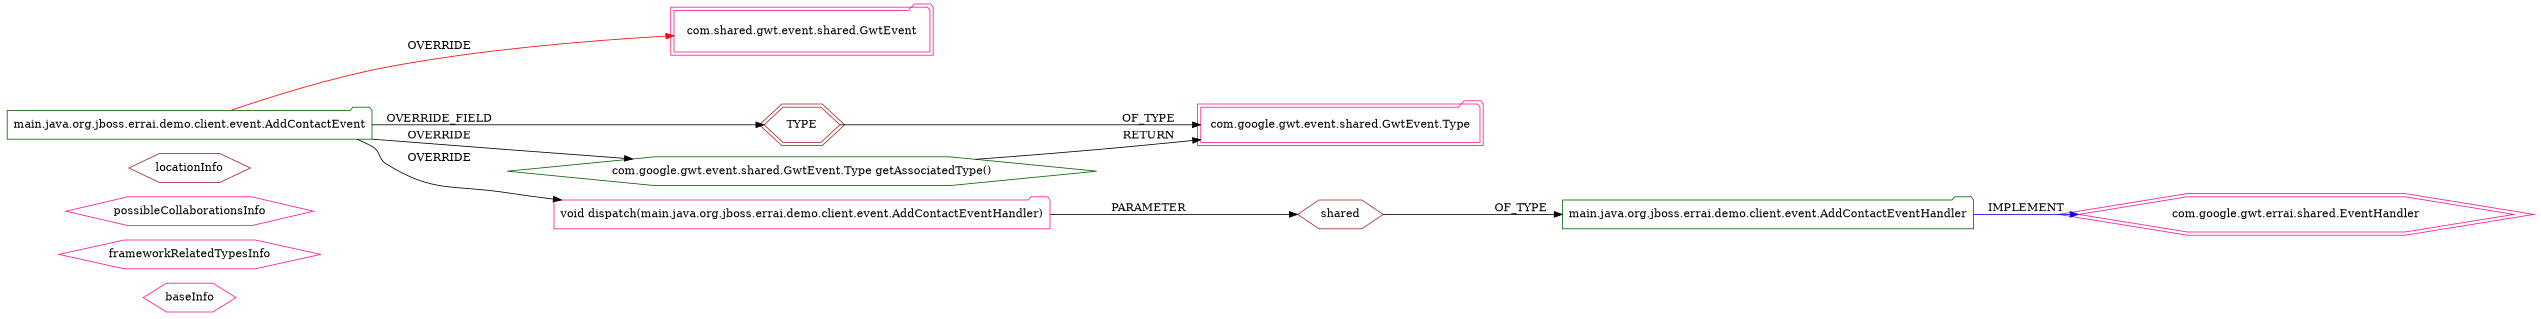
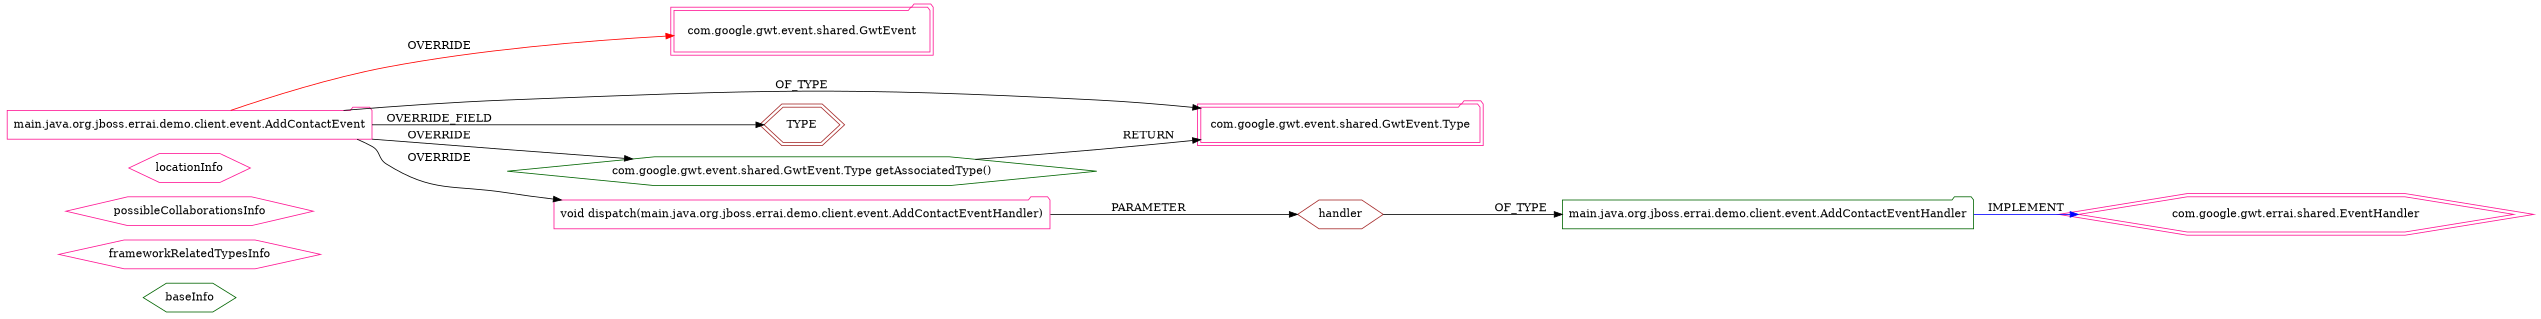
node "com.shared.gwt.event.shared.GwtEvent": label "com.shared.gwt.event.shared.GwtEvent" -> "com.google.gwt.event.shared.GwtEvent"
node "main.java.org.jboss.errai.demo.client.event.AddContactEvent": color darkgreen -> deeppink
edge "TYPE" -> "com.google.gwt.event.shared.GwtEvent.Type": now "main.java.org.jboss.errai.demo.client.event.AddContactEvent" -> "com.google.gwt.event.shared.GwtEvent.Type"
node "locationInfo": color brown -> deeppink
node "shared": label "shared" -> "handler"
node "baseInfo": color deeppink -> darkgreen
